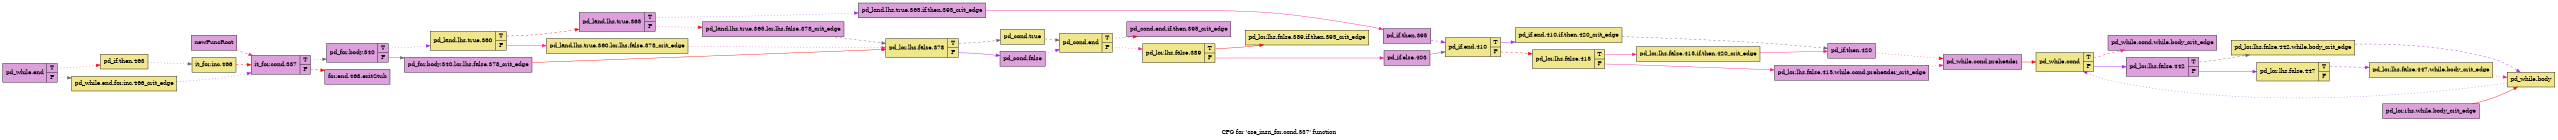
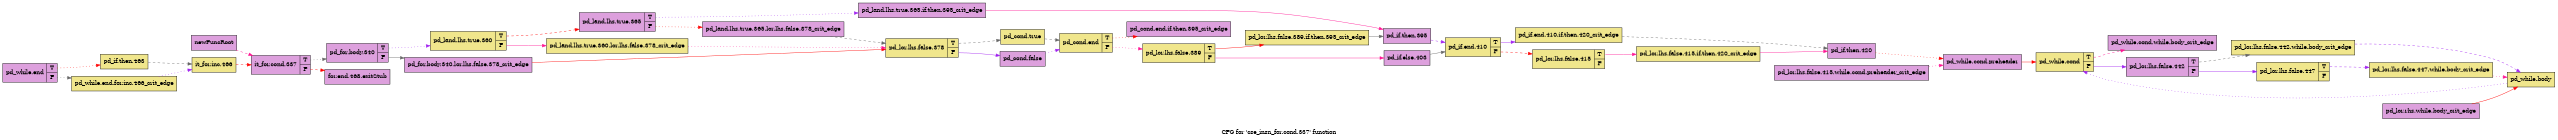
edge "pd_lor.lhs.false.389.if.then.395_crit_edge" -> "pd_if.then.395": added
edge "pd_if.then.463" -> "it_for.inc.466": style dotted -> dashed
edge "pd_lor.lhs.false.415" -> "pd_lor.lhs.false.415.while.cond.preheader_crit_edge": removed
edge "pd_while.end.for.inc.466_crit_edge" -> "it_for.cond.337": now "pd_while.end.for.inc.466_crit_edge" -> "it_for.inc.466"
